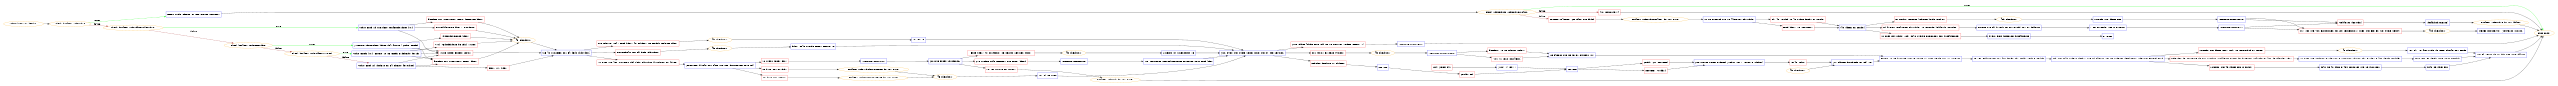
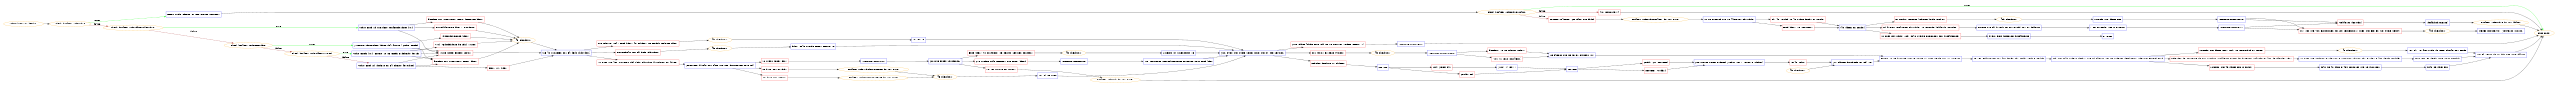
node "Check misterioso AoiBoringApology": label "Check misterioso AoiBoringApology" -> "Check boolean AoiBoringApology"
node "Está bien, lo confieso. He tenido mejores días.": label "Está bien, lo confieso. He tenido mejores días." -> "Está bien, lo confieso. He tenido mejores también."
edge "toc toc" -> "Aoi, ¿eres tú?": added
